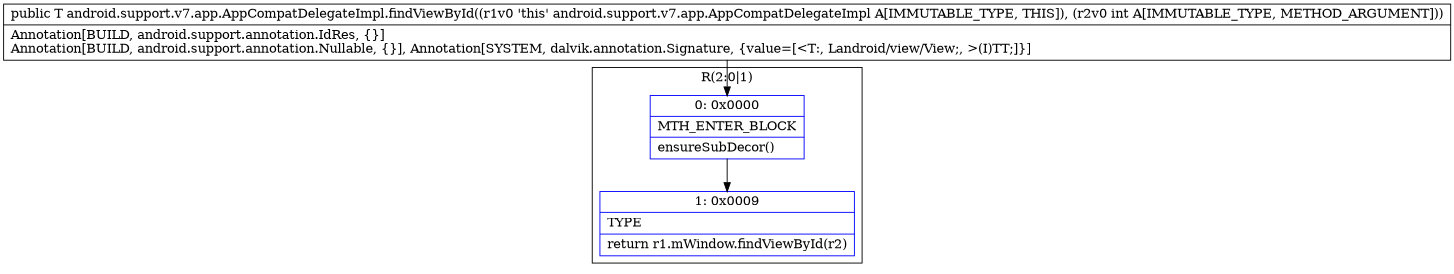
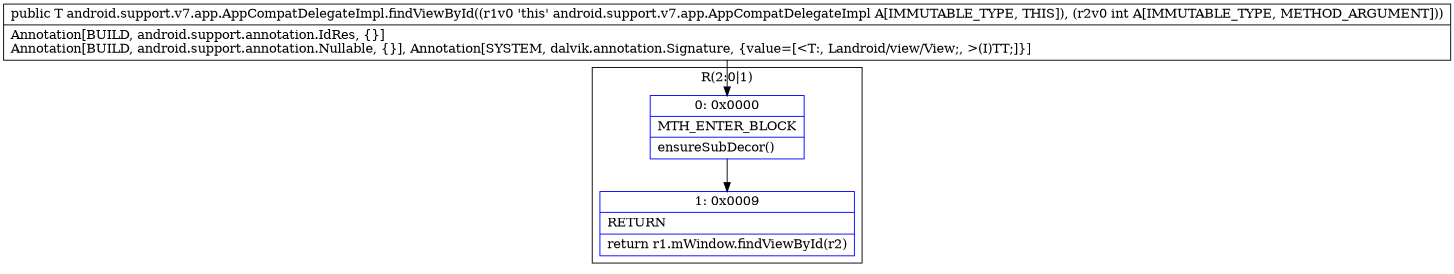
node "1: 0x0009": text "TYPE" -> "RETURN"
